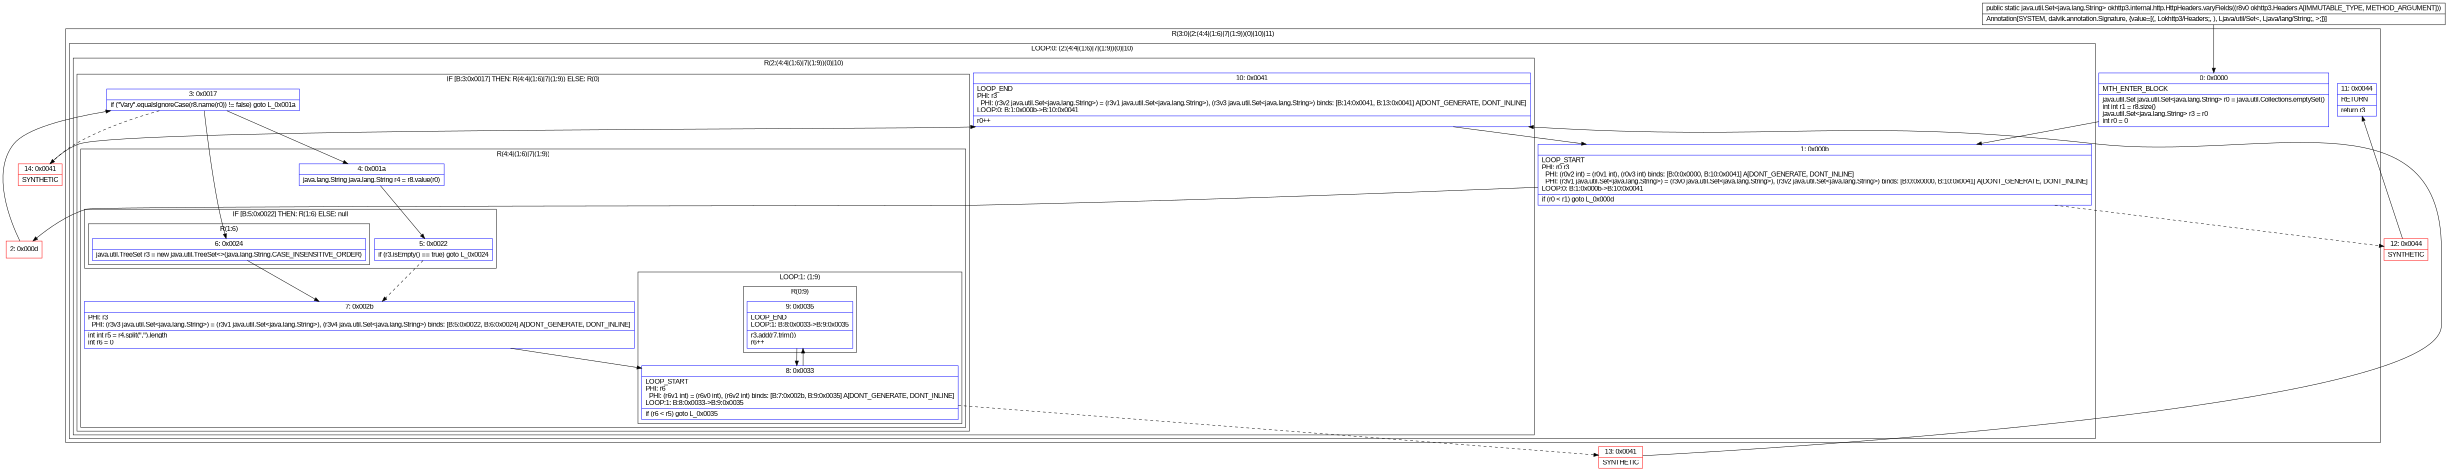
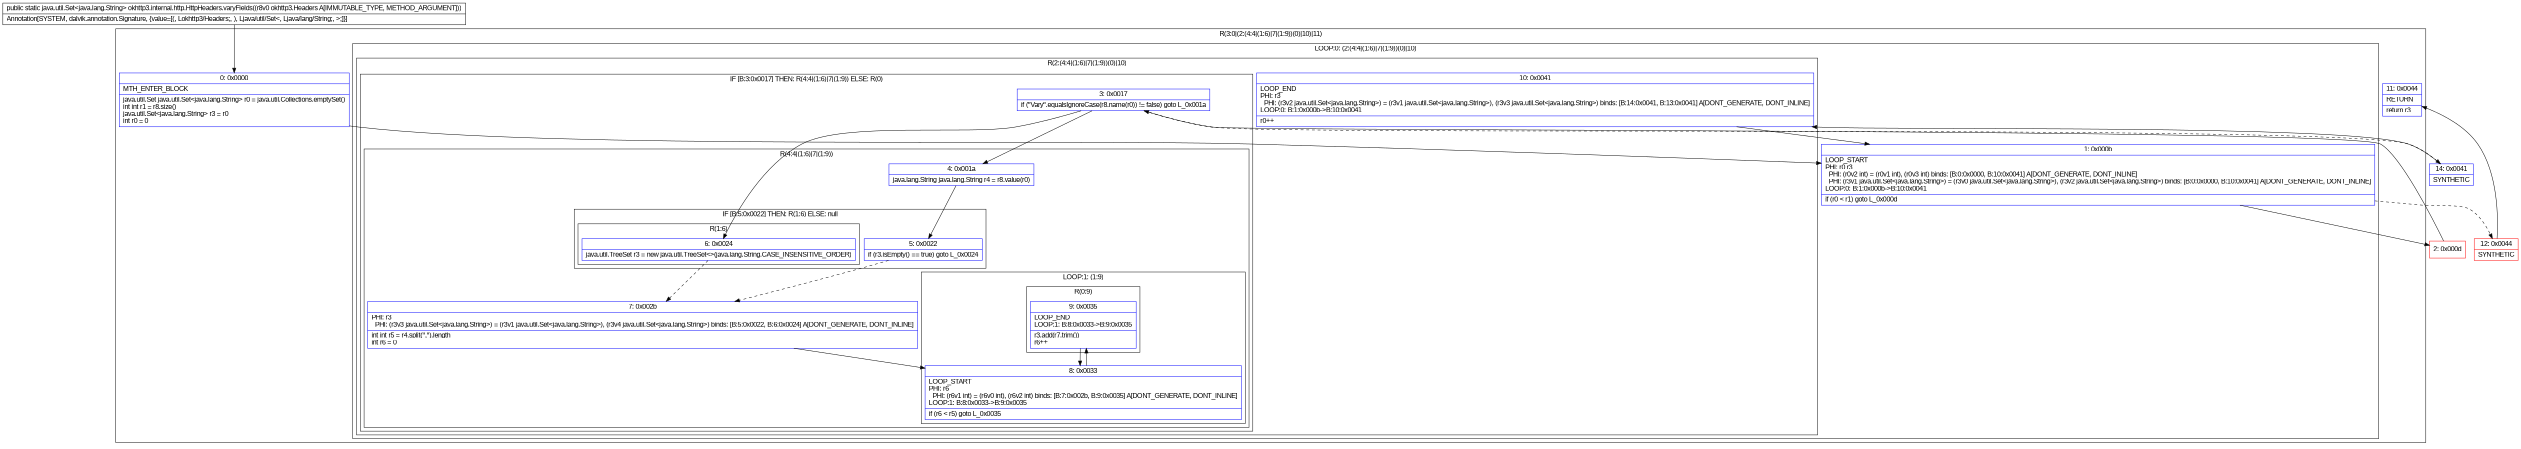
node "14: 0x0041": color red -> blue
edge "6: 0x0024" -> "7: 0x002b": style solid -> dashed
node "13: 0x0041": removed
